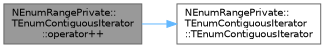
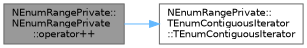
node "NEnumRangePrivate:: TEnumContiguousIterator ::operator++": label "NEnumRangePrivate:: TEnumContiguousIterator ::operator++" -> "NEnumRangePrivate:: NEnumRangePrivate ::operator++"
